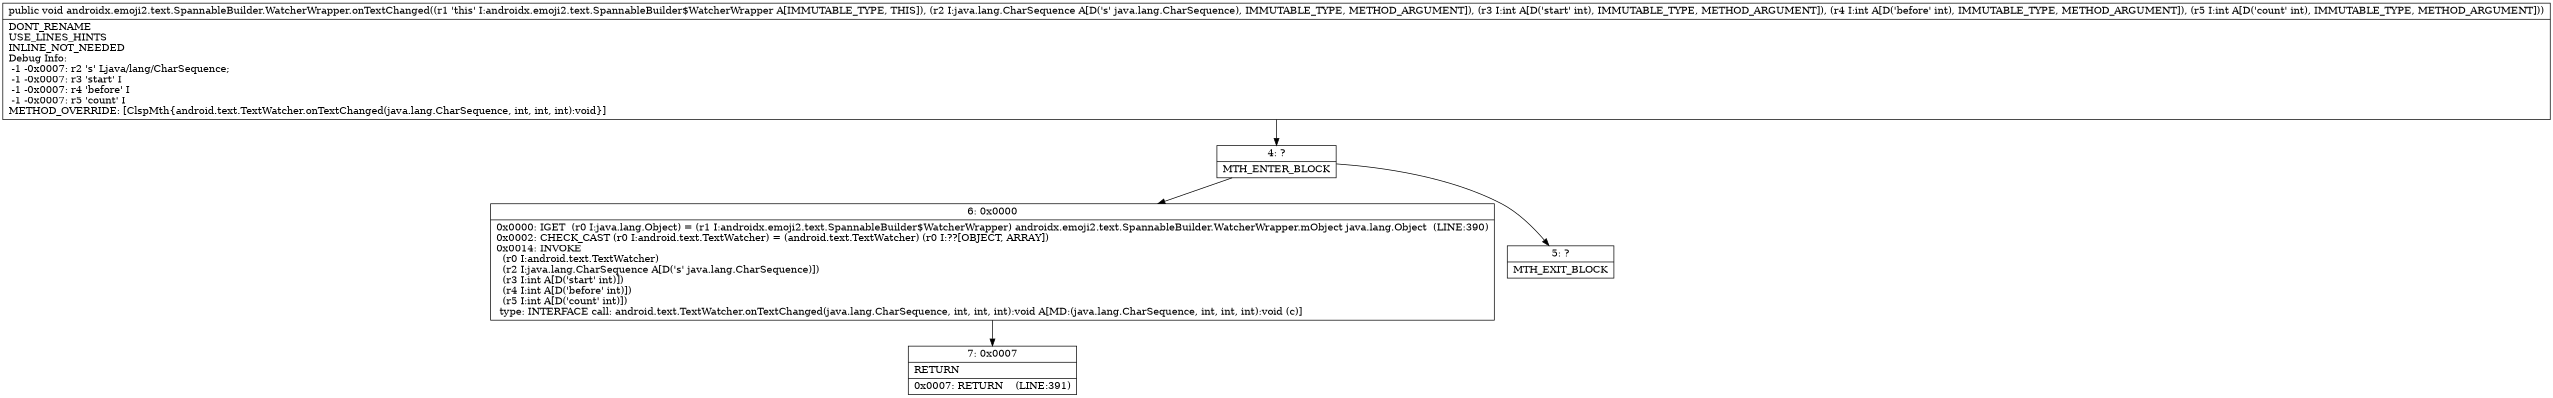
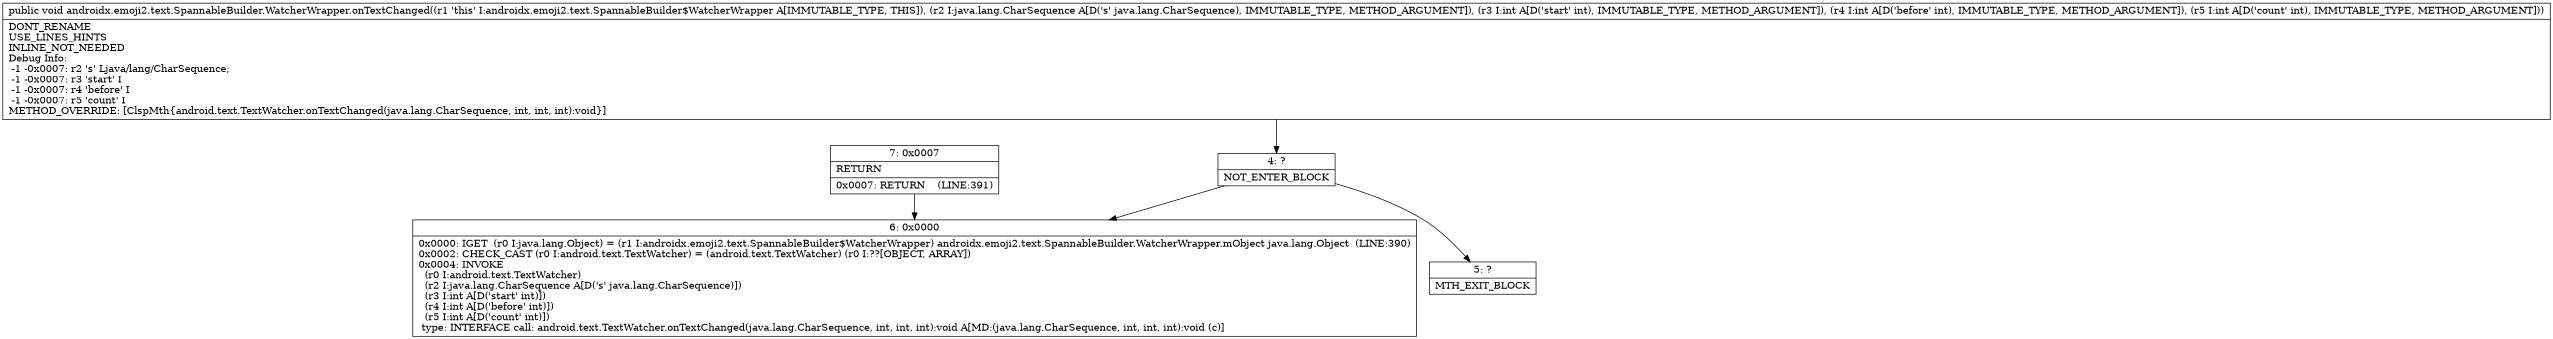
node "4: ?": text "MTH_ENTER_BLOCK" -> "NOT_ENTER_BLOCK"
node "6: 0x0000": text "0x0014: INVOKE" -> "0x0004: INVOKE"
edge "6: 0x0000" -> "7: 0x0007": reversed
